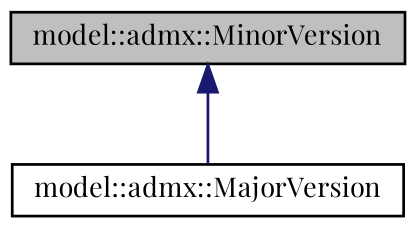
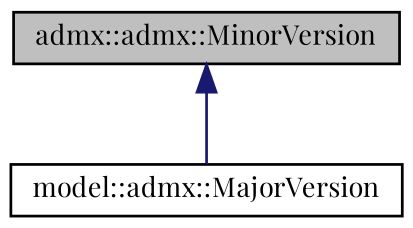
node "model::admx::MinorVersion": label "model::admx::MinorVersion" -> "admx::admx::MinorVersion"
